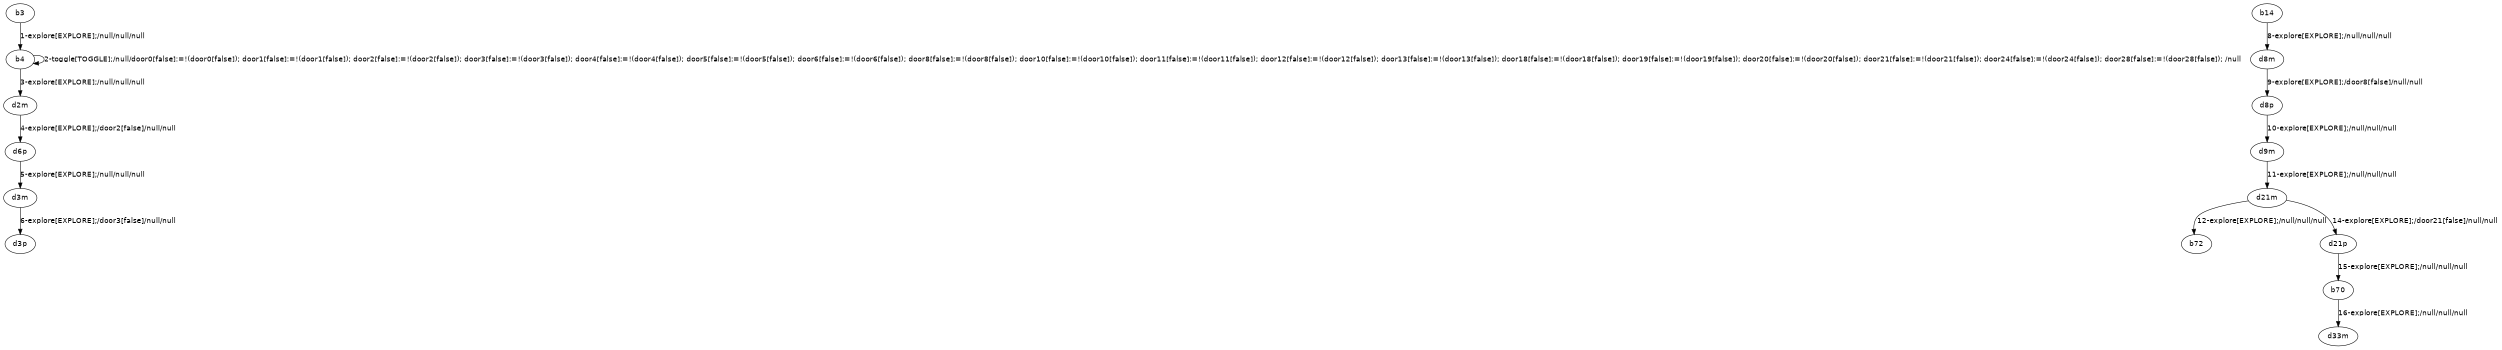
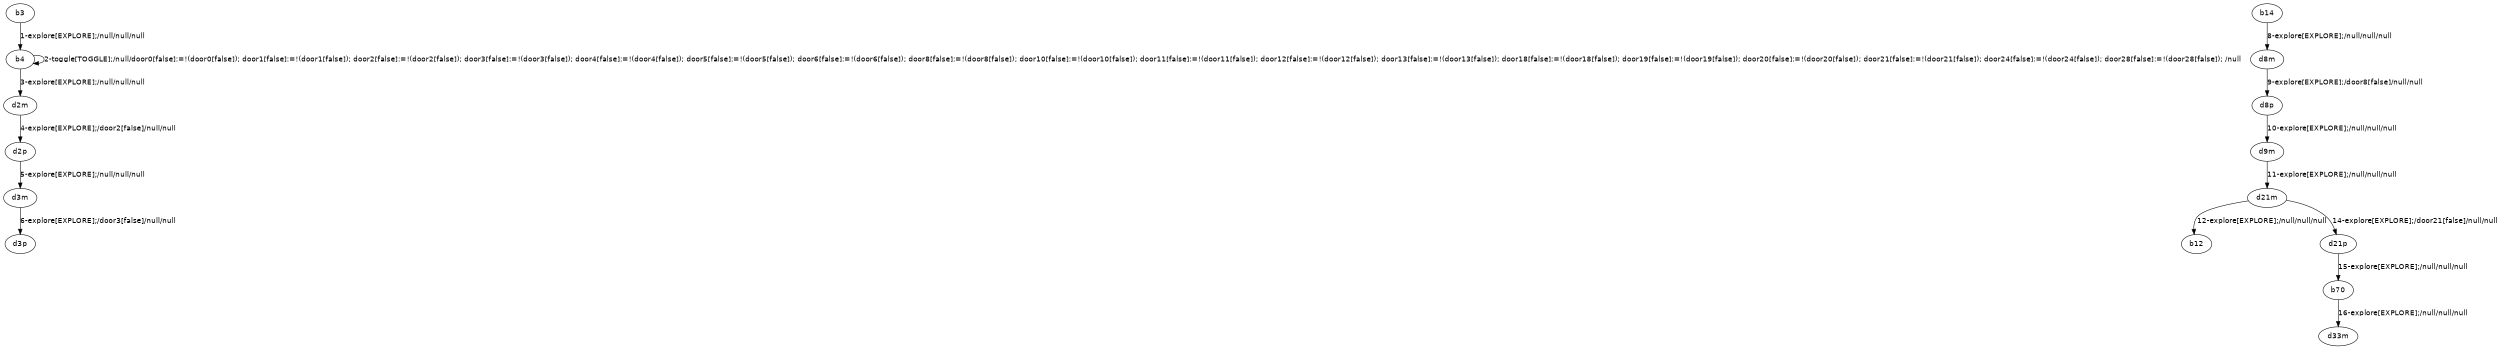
node "d6p": label "d6p" -> "d2p"
node "b72": label "b72" -> "b12"
